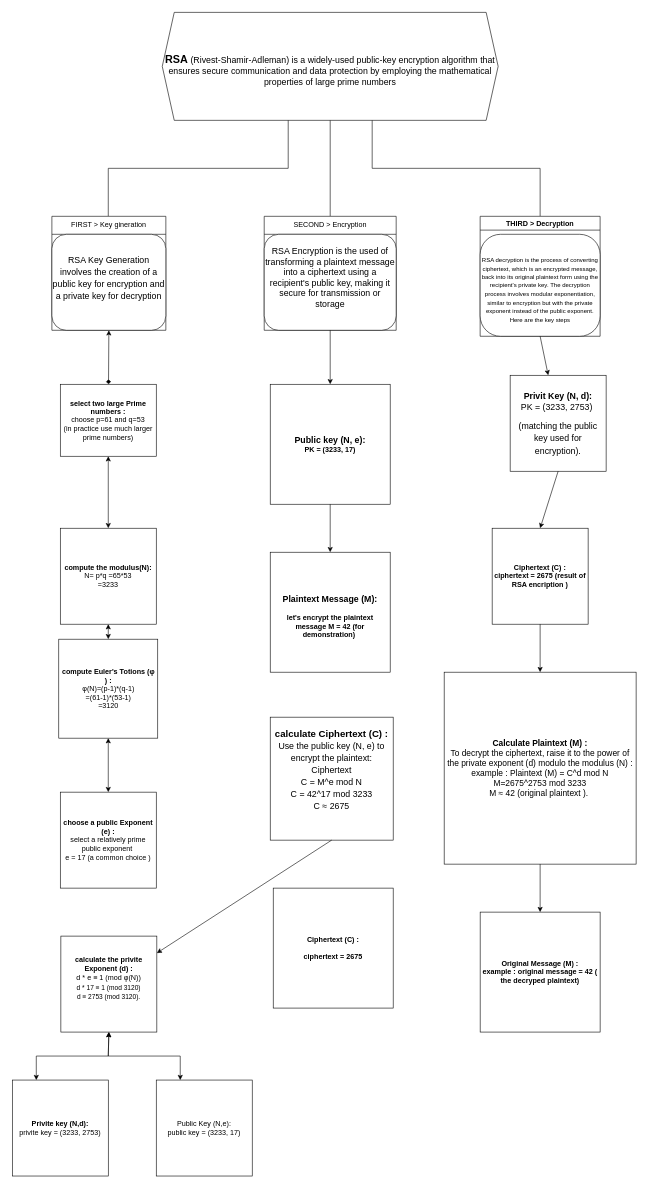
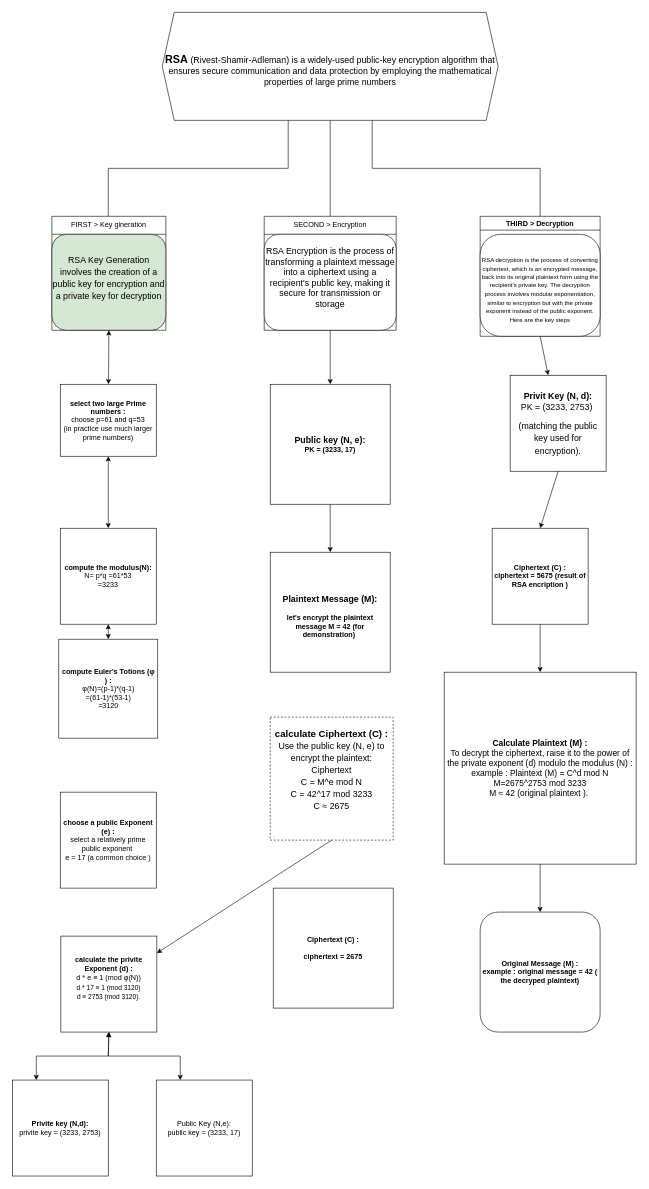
node "RSA Key Generation involves the creation of a public key for encryption and a private key for decryption": fillcolor #ffffff -> #d5e8d4
node "RSA Encryption is the used of transforming a plaintext message into a ciphertext using a recipient's public key, making it secure for transmission or storage": label "RSA Encryption is the used of transforming a plaintext message into a ciphertext using a recipient's public key, making it secure for transmission or storage" -> "RSA Encryption is the process of transforming a plaintext message into a ciphertext using a recipient's public key, making it secure for transmission or storage"
edge "FIRST > Key gineration" -- "select two large Prime numbers : choose p=61 and q=53 (in practice use much larger prime numbers)": arrowhead diamond -> classic
node "compute the modulus(N): N= p*q =65*53 =3233": label "compute the modulus(N): N= p*q =65*53 =3233" -> "compute the modulus(N): N= p*q =61*53 =3233"
node "Ciphertext (C) : ciphertext = 2675 (result of RSA encription )": label "Ciphertext (C) : ciphertext = 2675 (result of RSA encription )" -> "Ciphertext (C) : ciphertext = 5675 (result of RSA encription )"
node "calculate Ciphertext (C) : Use the public key (N, e) to encrypt the plaintext: Ciphertext C = M^e mod N C = 42^17 mod 3233 C ≈ 2675": style solid -> dashed
edge "compute Euler's Totions (φ ) : φ(N)=(p-1)*(q-1) =(61-1)*(53-1) =3120" -- "choose a public Exponent (e) : select a relatively prime public exponent e = 17 (a common choice )": removed
node "Original Message (M) : example : original message = 42 ( the decryped plaintext)": shape rectangle -> rounded rectangle
